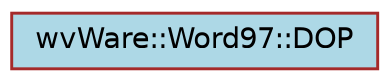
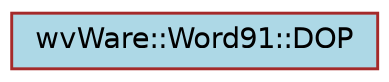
node "wvWare::Word97::DOP": label "wvWare::Word97::DOP" -> "wvWare::Word91::DOP"
